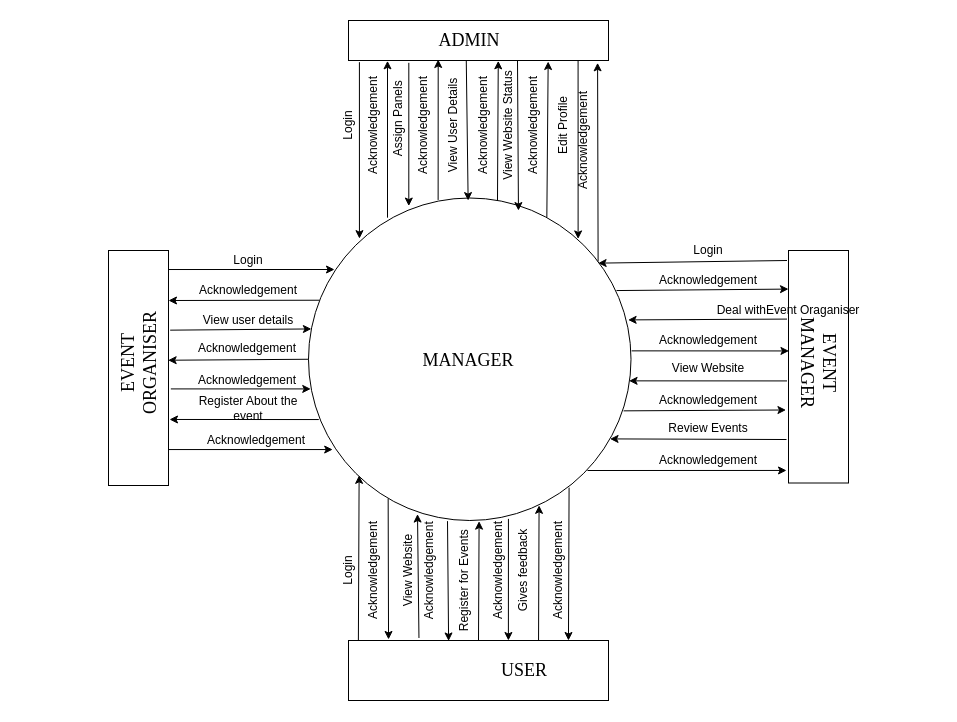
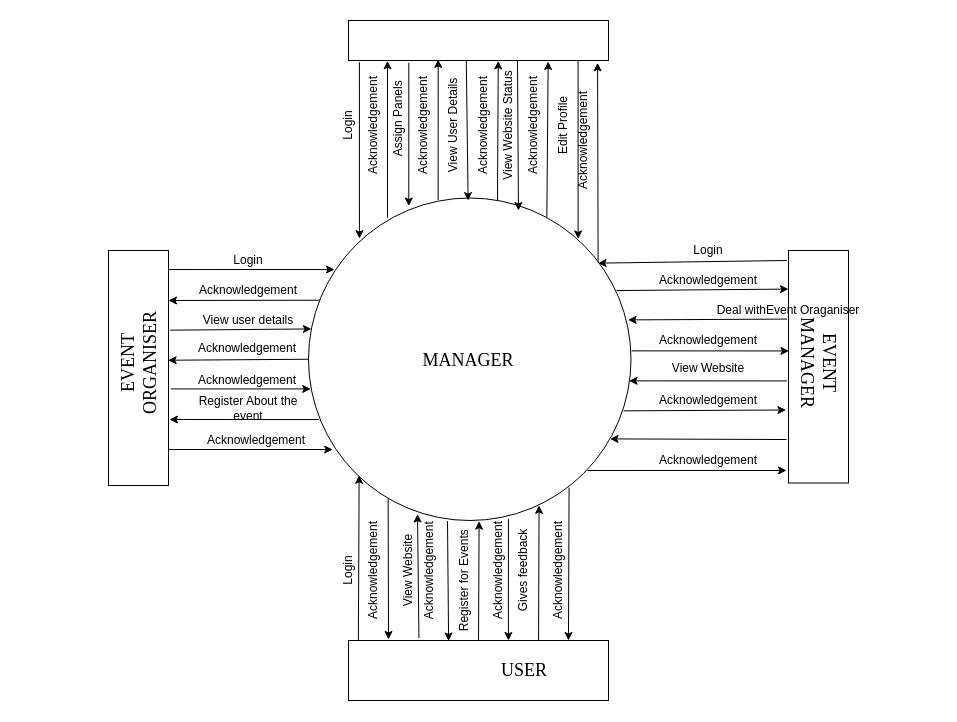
node "ADMIN": removed
node "Review Events": removed
